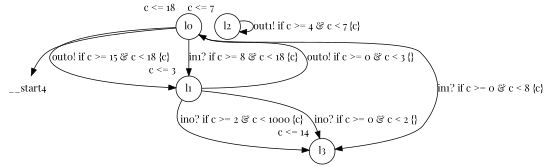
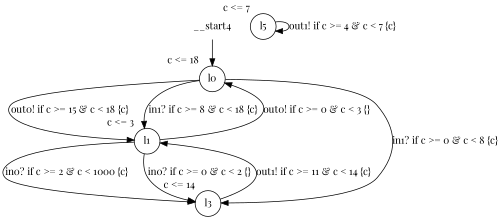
node "l2 c <= 7": label "l2 c <= 7" -> "l5 c <= 7"
edge "l0 c <= 18" -> "__start4": reversed
edge "l3 c <= 14" -> "l1 c <= 3": added, label "out1! if c >= 11 & c < 14 {c}"
